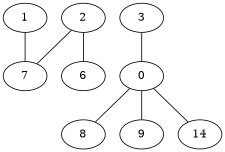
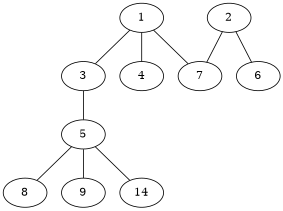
edge "1" -- "3": added
node "4": added
node "0": label "0" -> "5"
